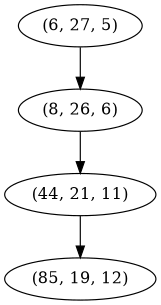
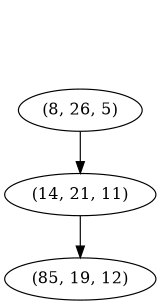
node "(6, 27, 5)": removed
node "(8, 26, 6)": label "(8, 26, 6)" -> "(8, 26, 5)"
node "(44, 21, 11)": label "(44, 21, 11)" -> "(14, 21, 11)"
